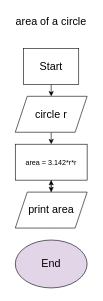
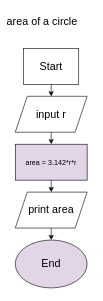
node "area of a circle": moved (51, 21) -> (42, 21)
node "circle r": label "circle r" -> "input r"
node "area = 3.142*r*r": fillcolor #ffffff -> #e1d5e7
edge "print area" -> "area = 3.142*r*r": now "print area" -> "End"
